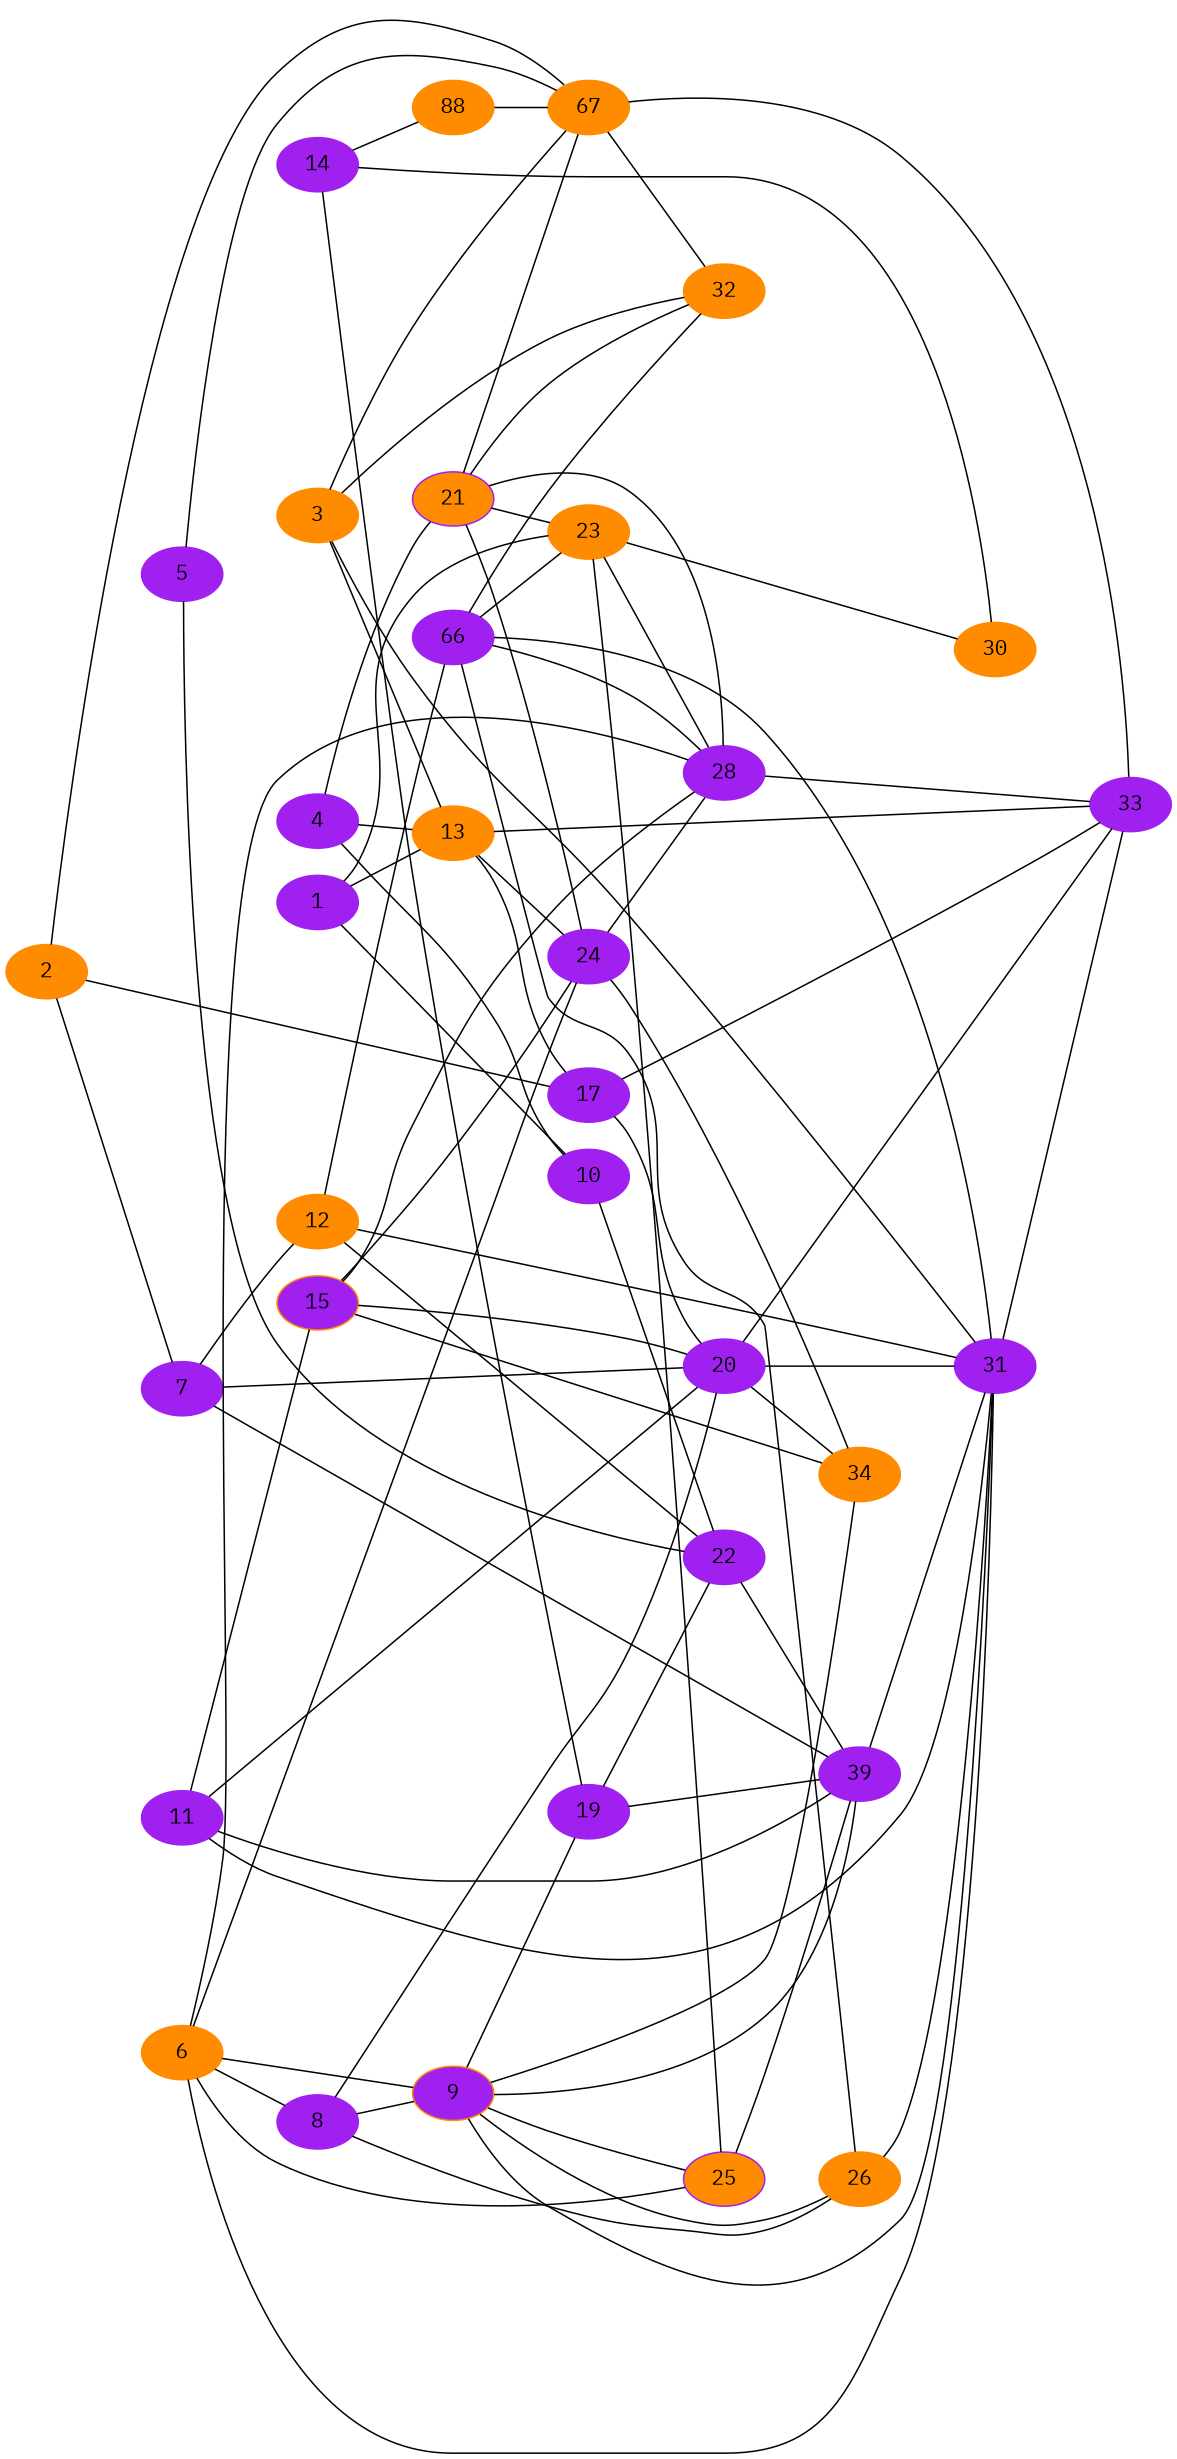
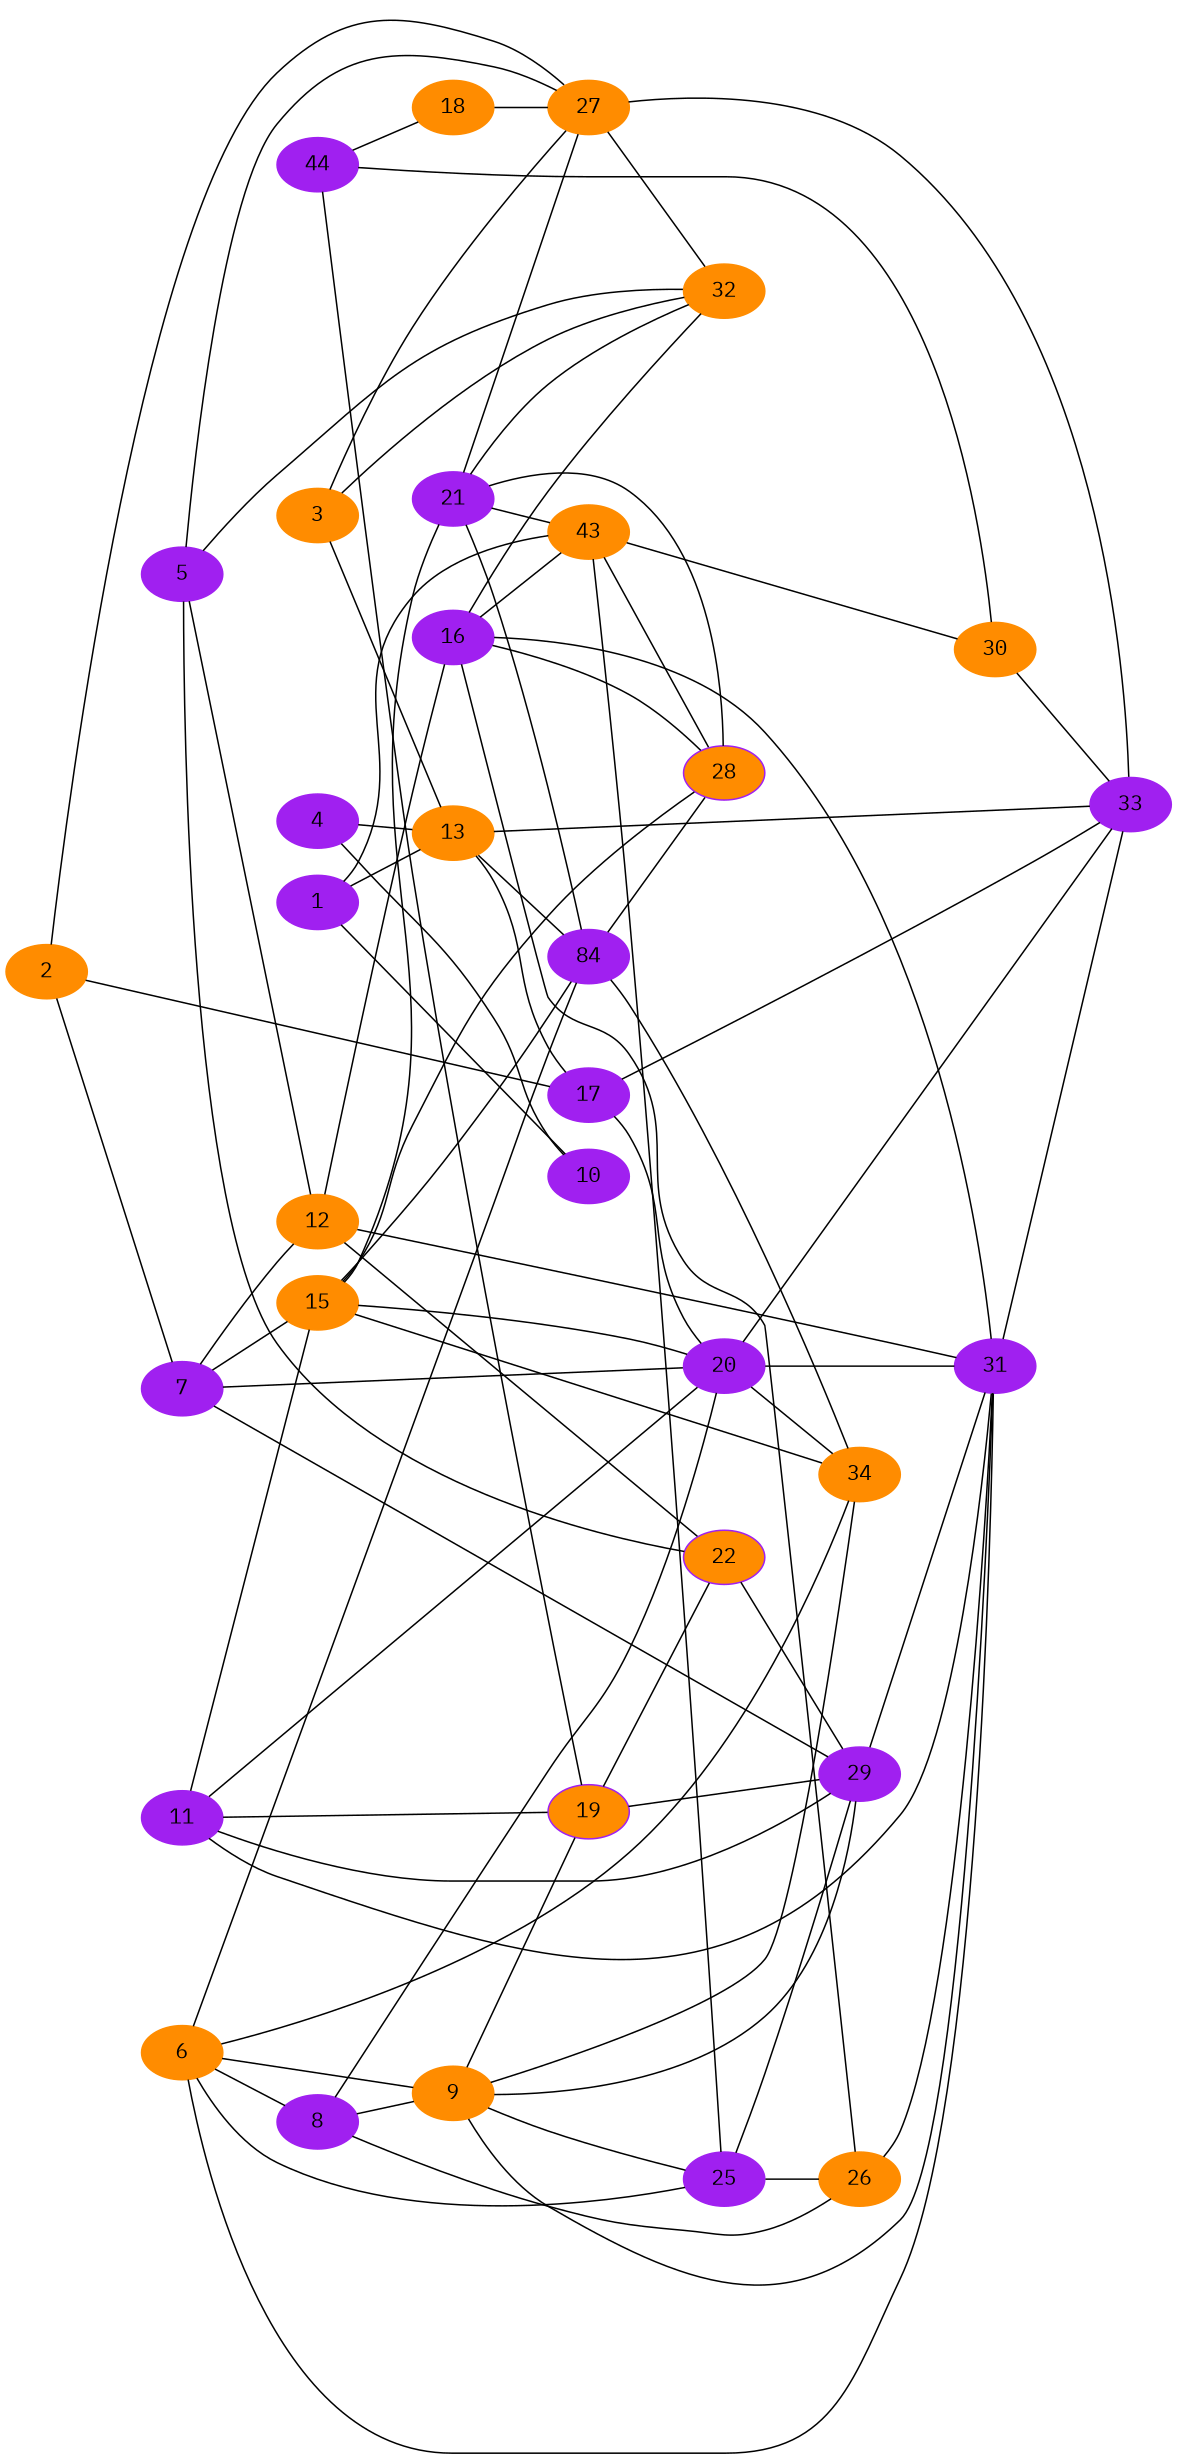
node "88": label "88" -> "18"
node "67": label "67" -> "27"
node "14": label "14" -> "44"
edge "32" -- "5": added
node "21": fillcolor darkorange -> purple
node "23": label "23" -> "43"
node "66": label "66" -> "16"
edge "21" -- "4": now "21" -- "15"
node "28": fillcolor purple -> darkorange
edge "28" -- "33": now "30" -- "33"
edge "5" -- "12": added
edge "3" -- "31": removed
node "24": label "24" -> "84"
edge "28" -- "6": now "34" -- "6"
node "15": fillcolor purple -> darkorange
edge "15" -- "7": added
edge "10" -- "22": removed
node "22": fillcolor purple -> darkorange
node "39": label "39" -> "29"
node "19": fillcolor purple -> darkorange
edge "19" -- "11": added
node "9": fillcolor purple -> darkorange
node "25": fillcolor darkorange -> purple
edge "9" -- "26": now "25" -- "26"
